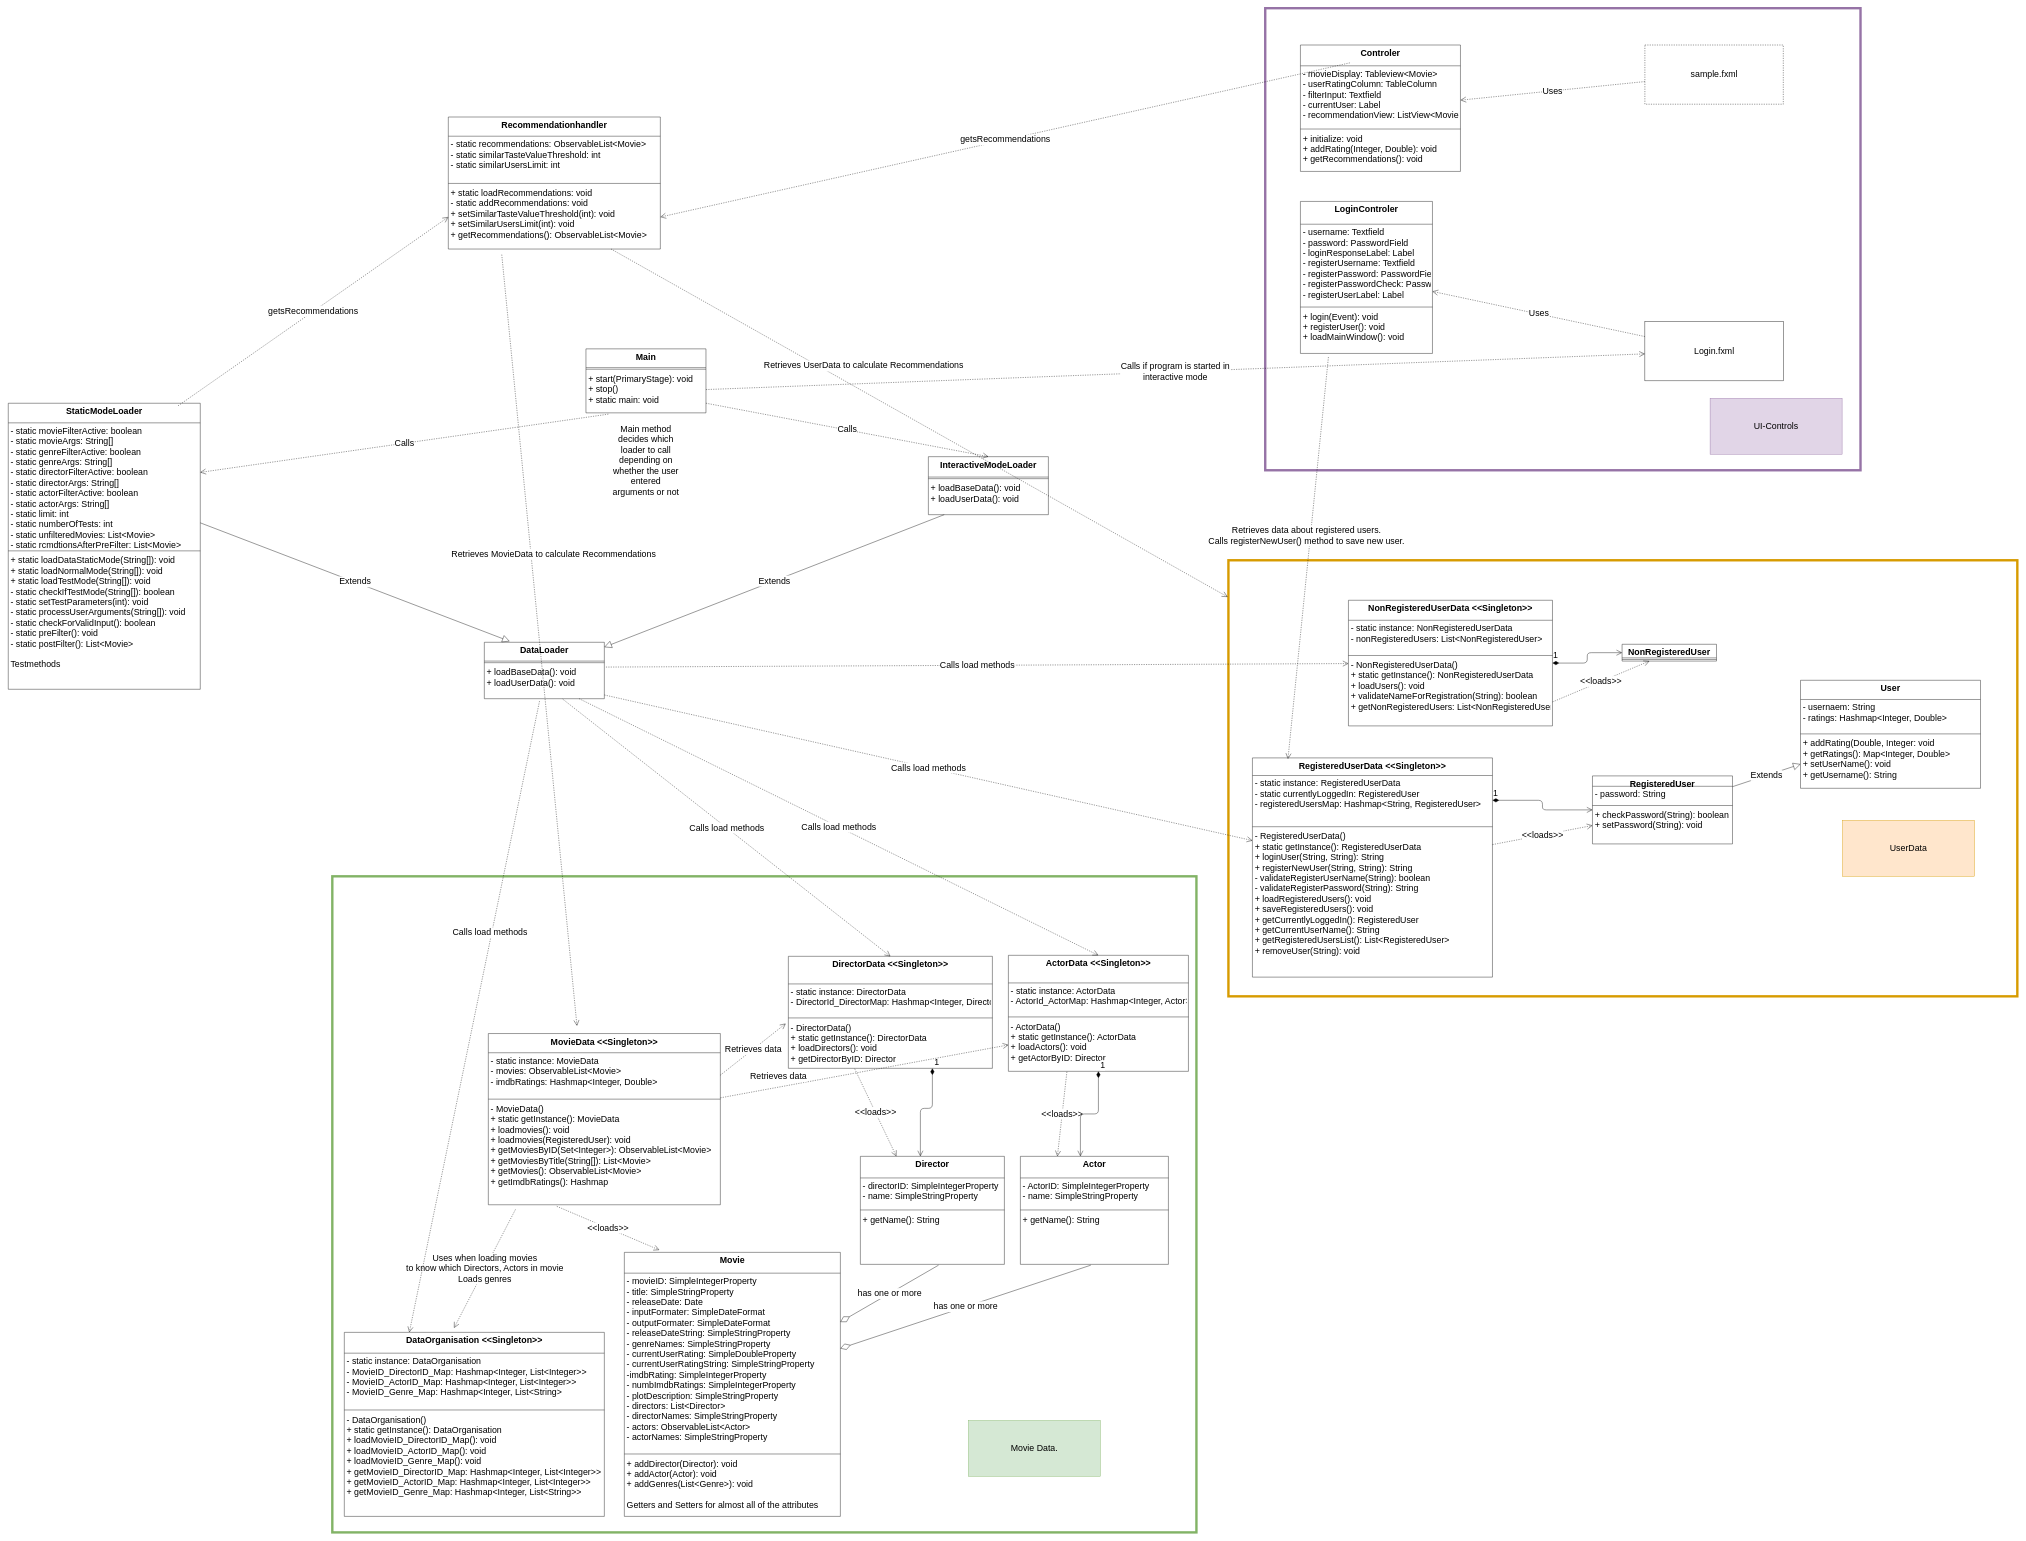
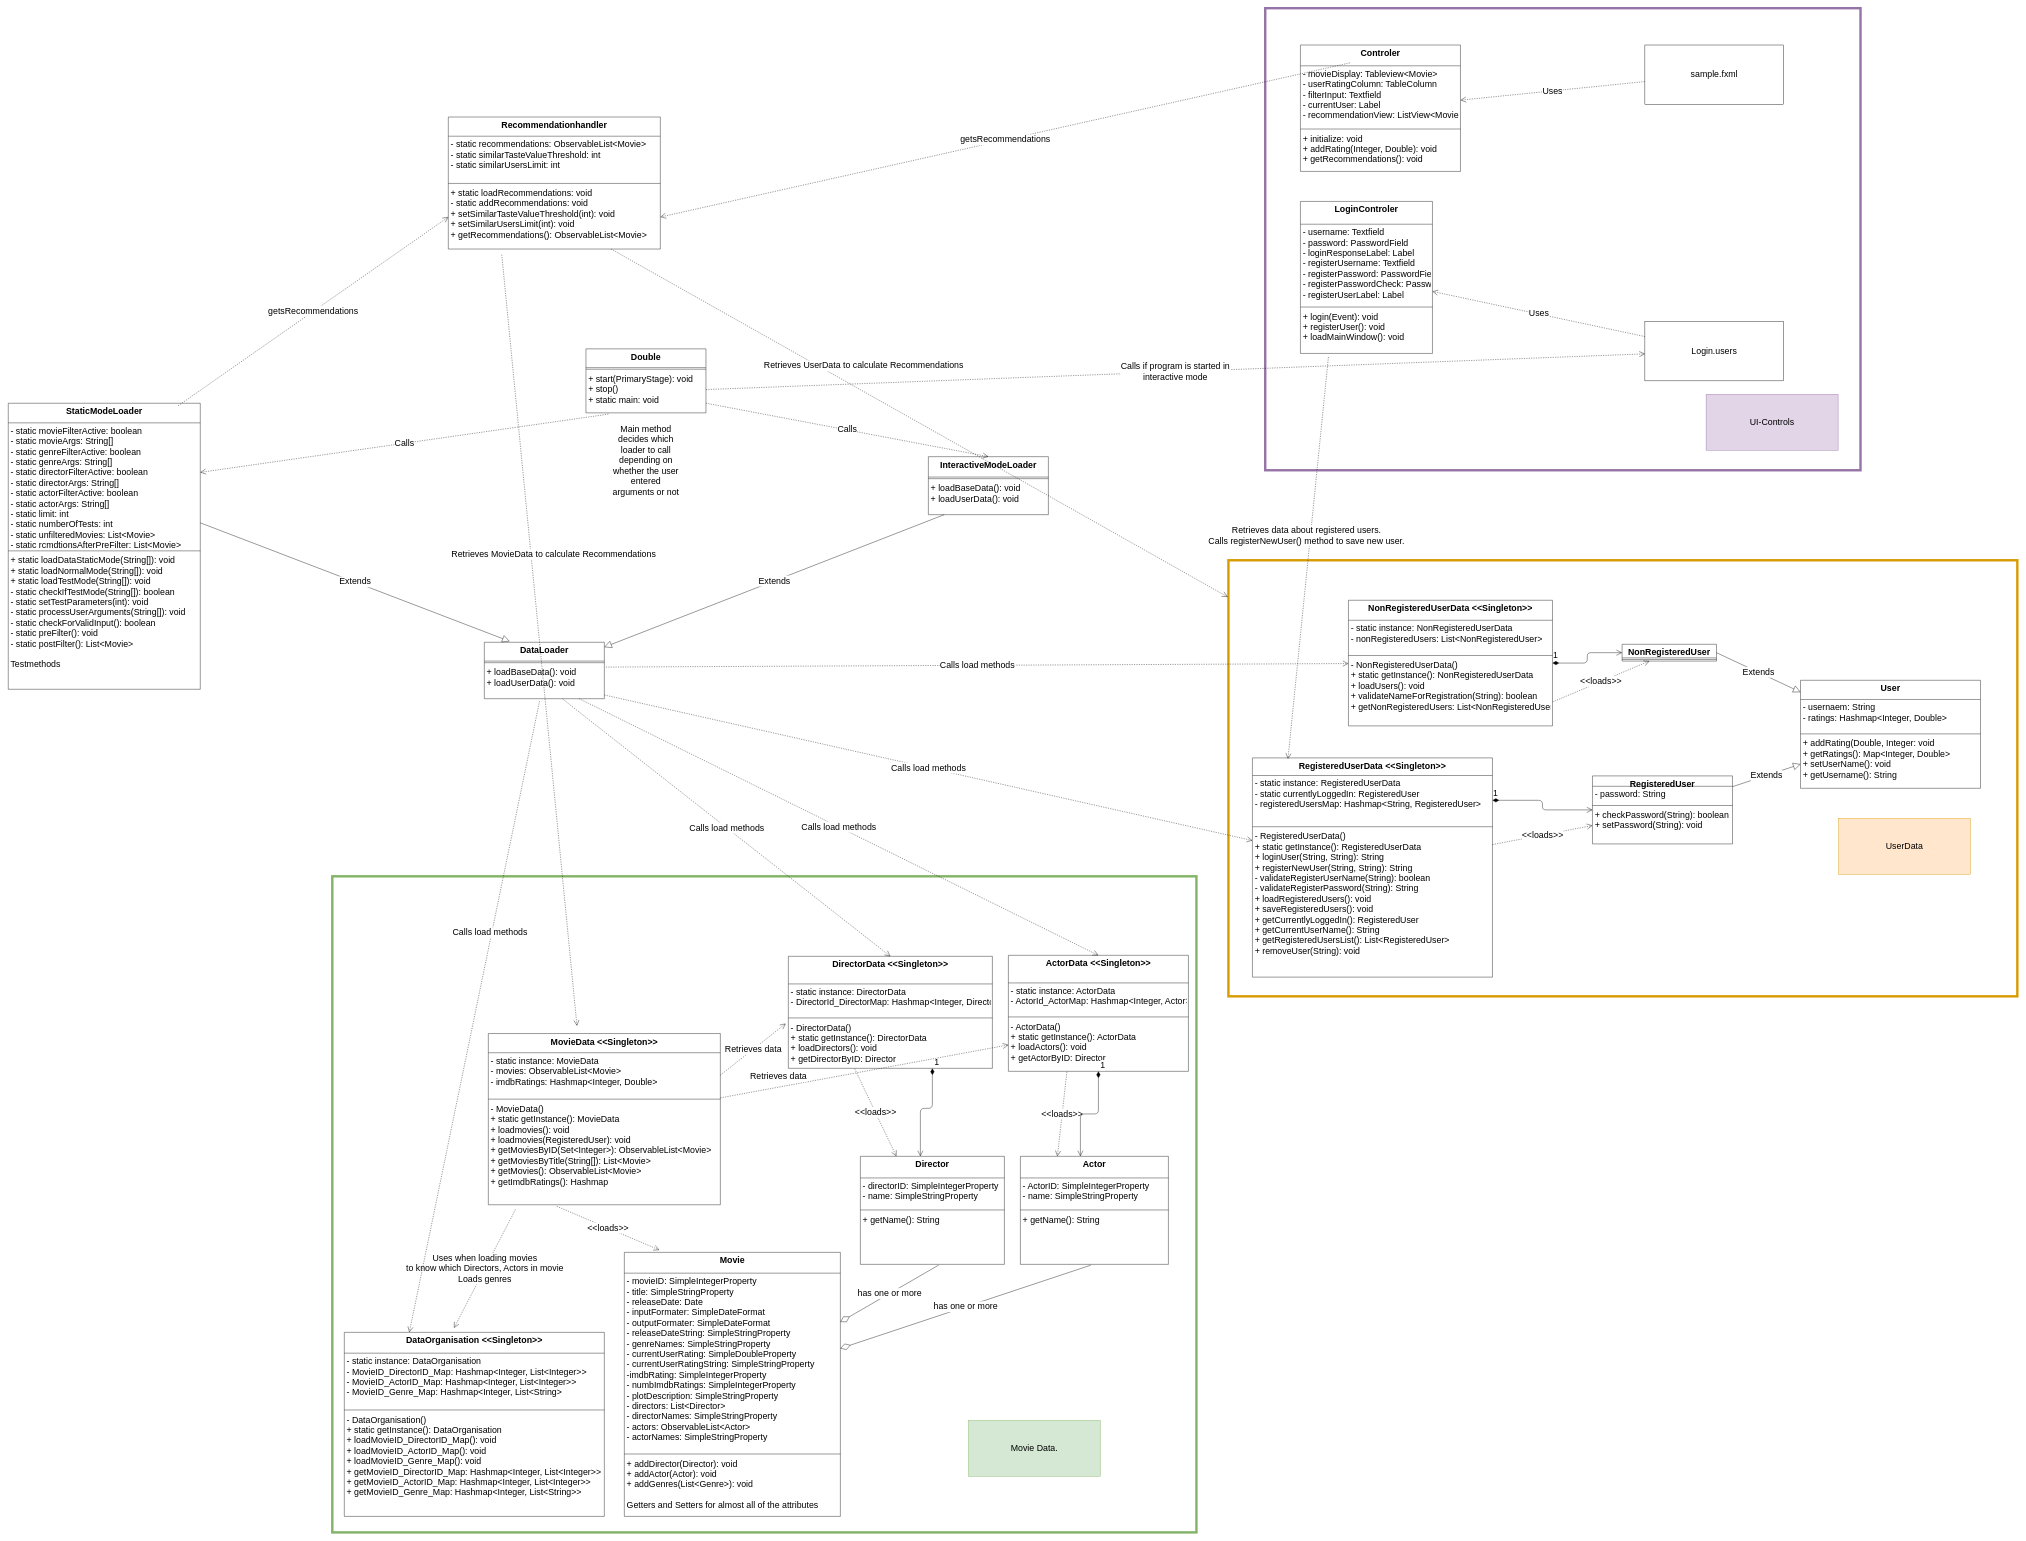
node "sample.fxml": style dashed -> solid
node "Login.fxml": label "Login.fxml" -> "Login.users"
node "Main": label "Main" -> "Double"
node "UI-Controls": moved (1776, 426) -> (1772, 422)
edge "NonRegisteredUser" -> "User": added, label "Extends"
node "UserData": moved (1908, 848) -> (1904, 846)
